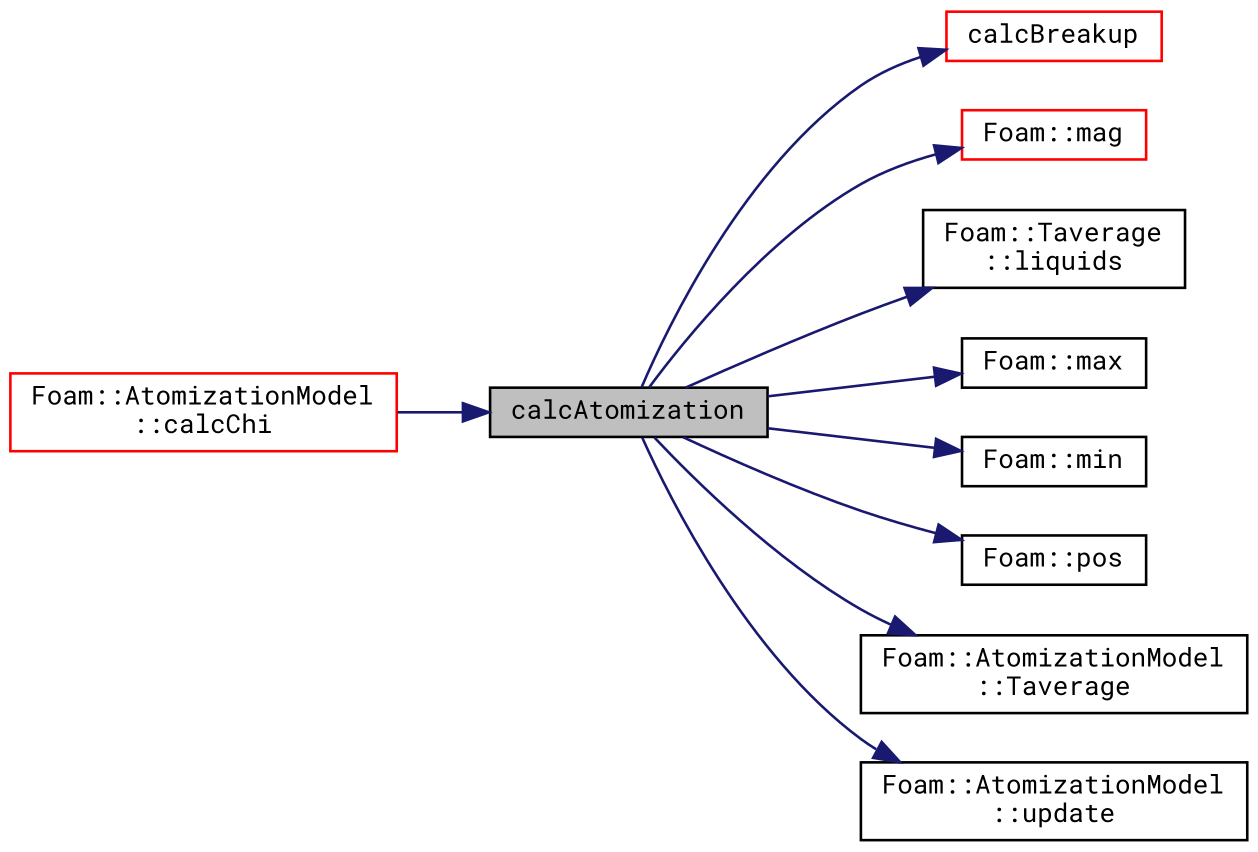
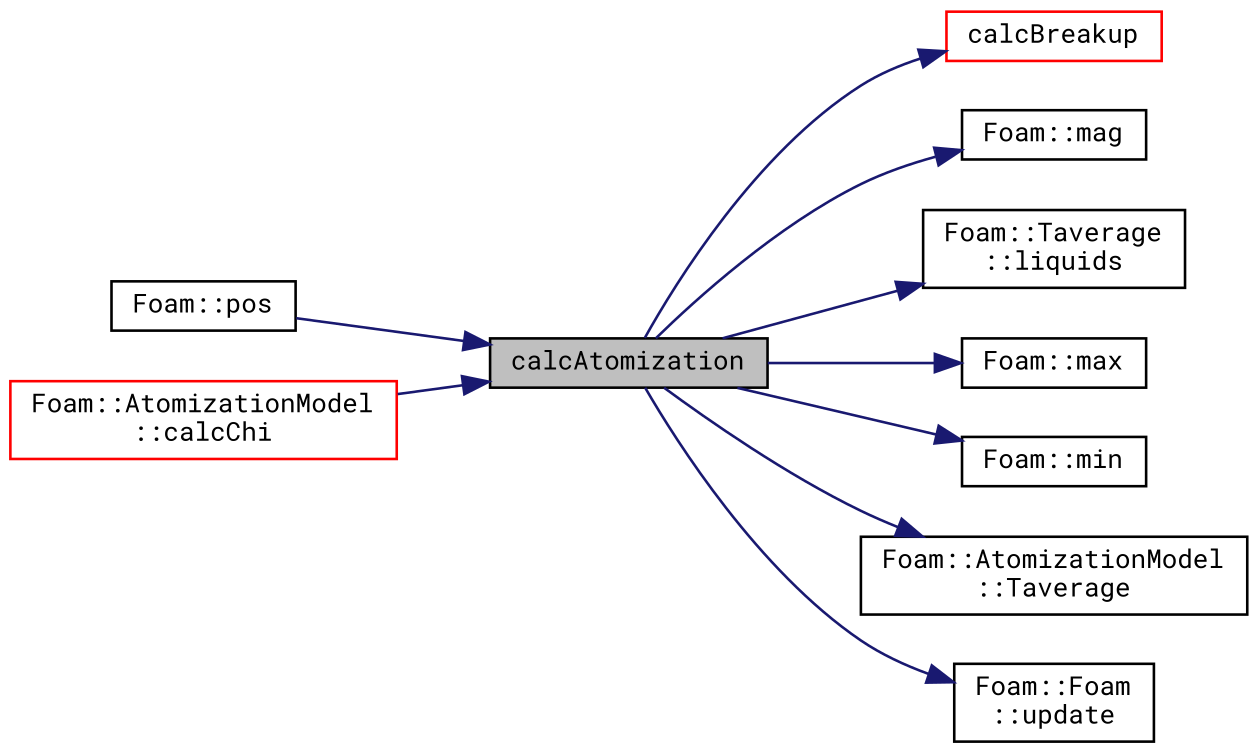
node "Foam::mag": color red -> black
edge "calcAtomization" -> "Foam::pos": reversed
node "Foam::AtomizationModel ::update": label "Foam::AtomizationModel ::update" -> "Foam::Foam ::update"
